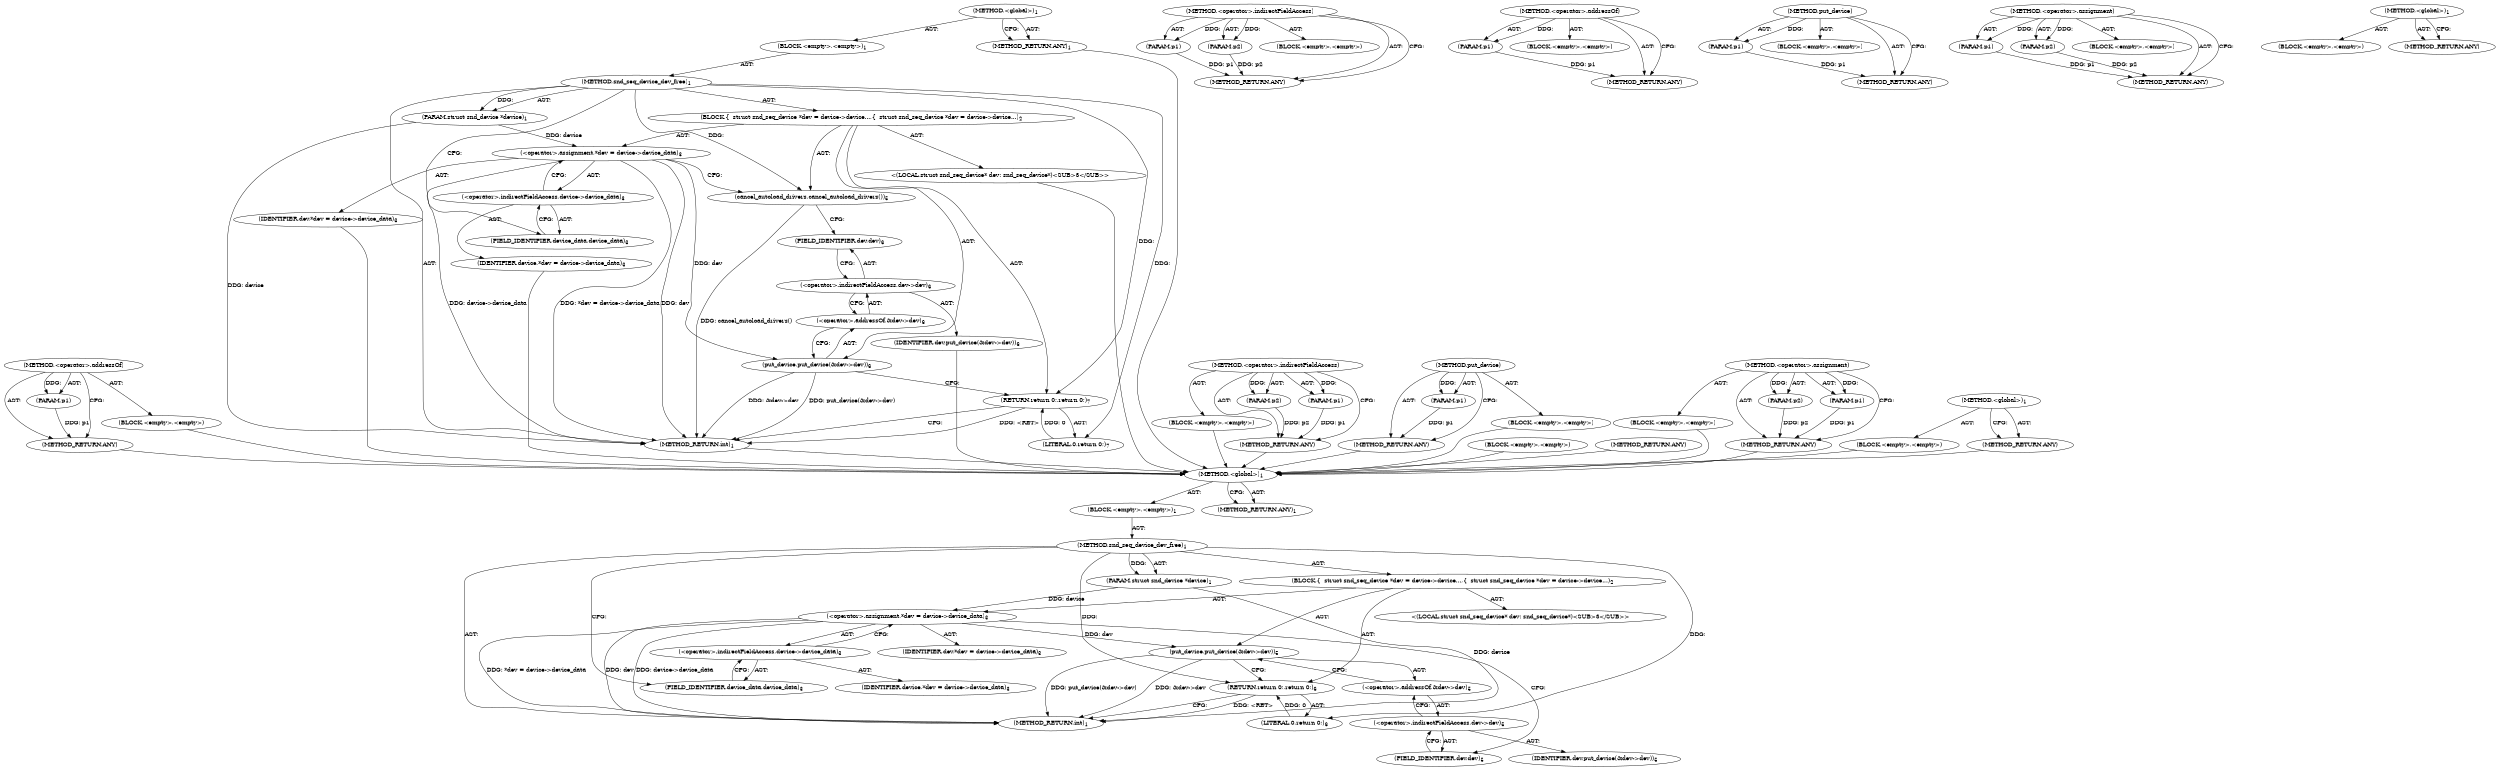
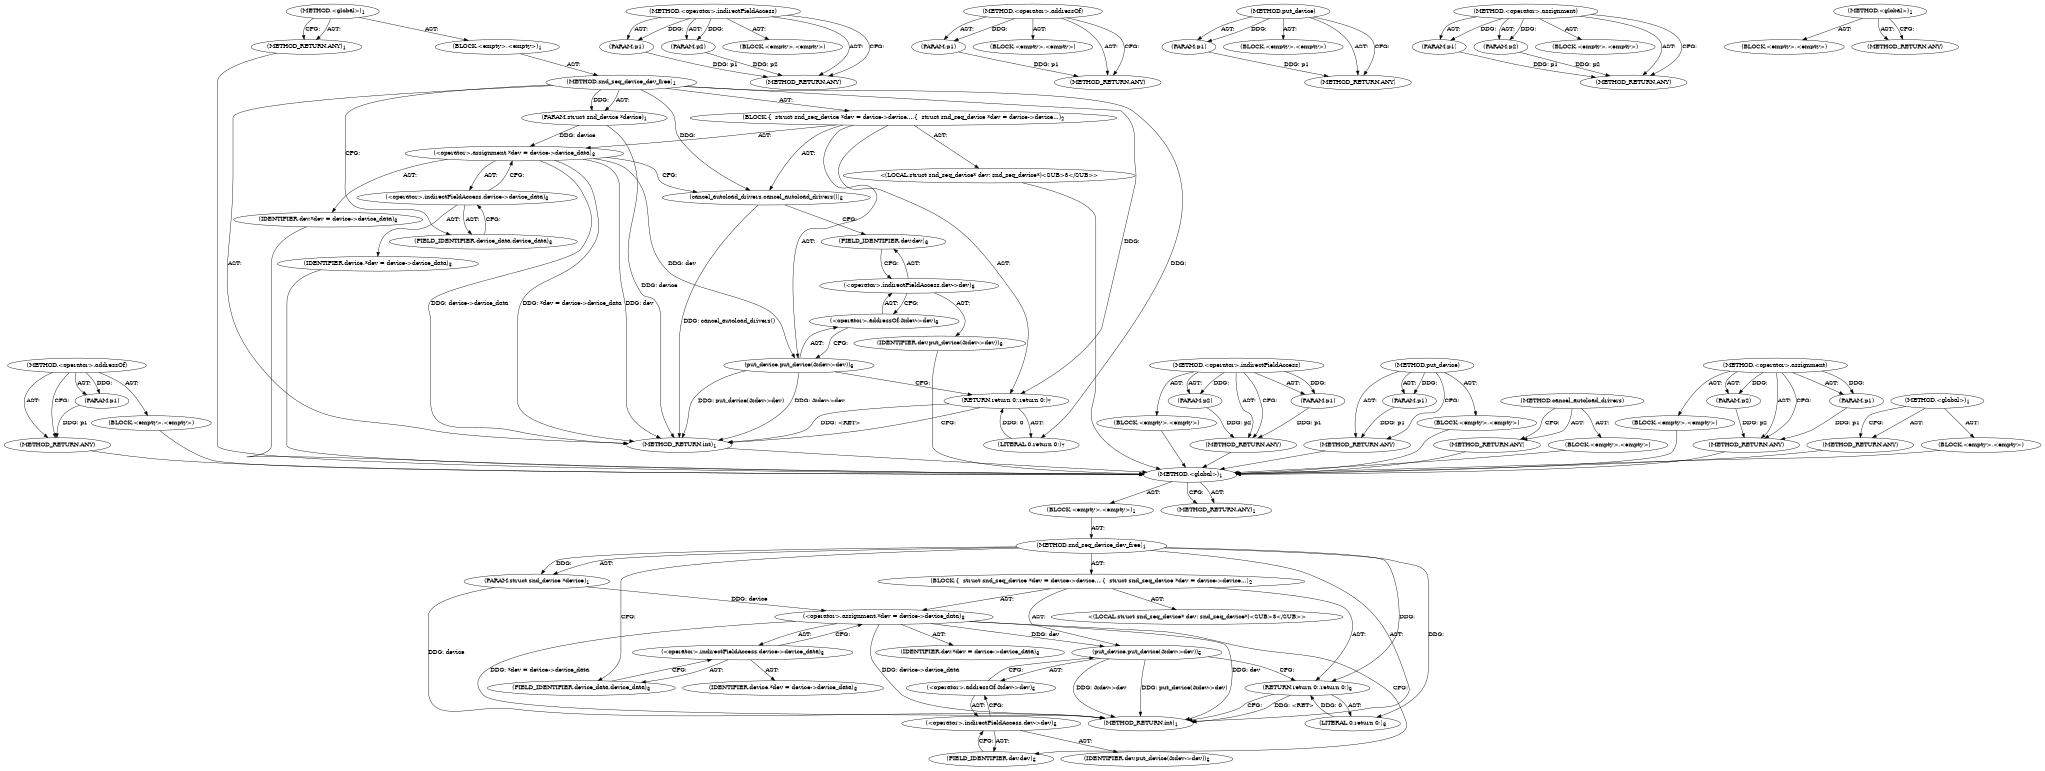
node "(METHOD,cancel_autoload_drivers)": added
